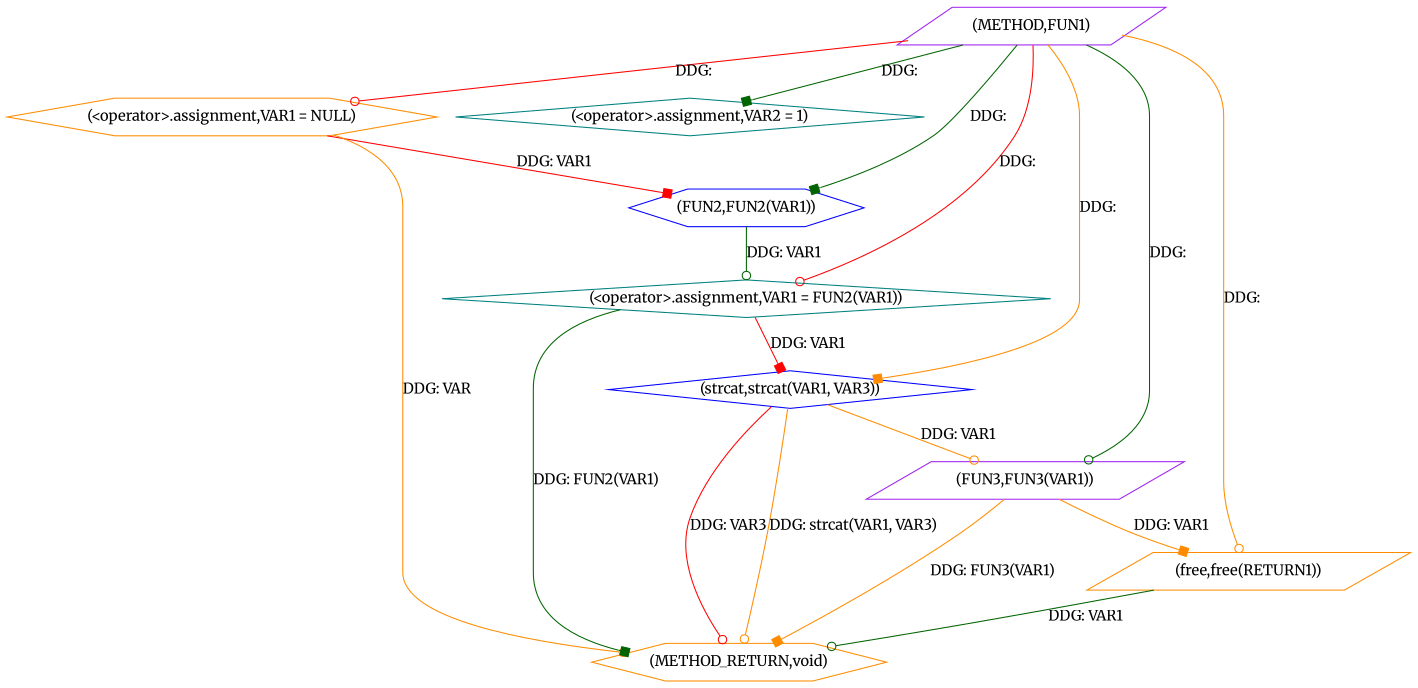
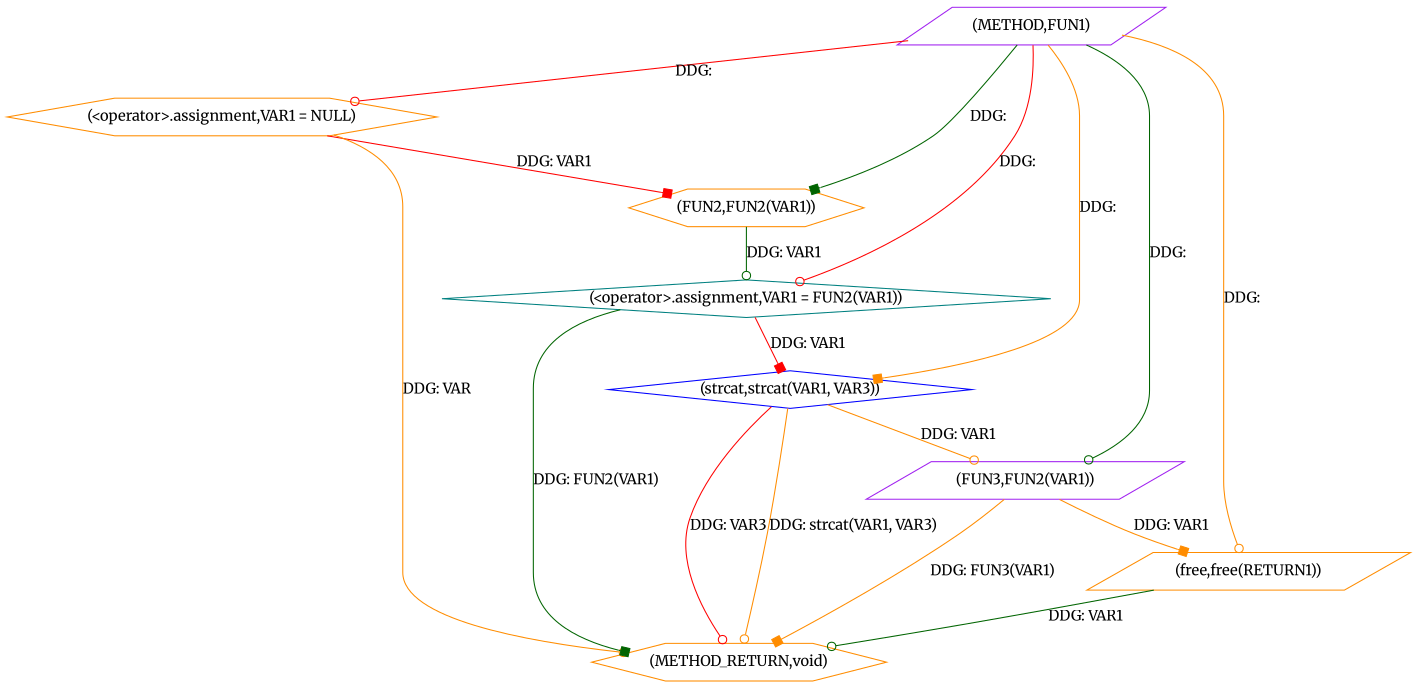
node "(<operator>.assignment,VAR2 = 1)": removed
node "(FUN2,FUN2(VAR1))": color blue -> darkorange
node "(FUN3,FUN3(VAR1))": label "(FUN3,FUN3(VAR1))" -> "(FUN3,FUN2(VAR1))"
